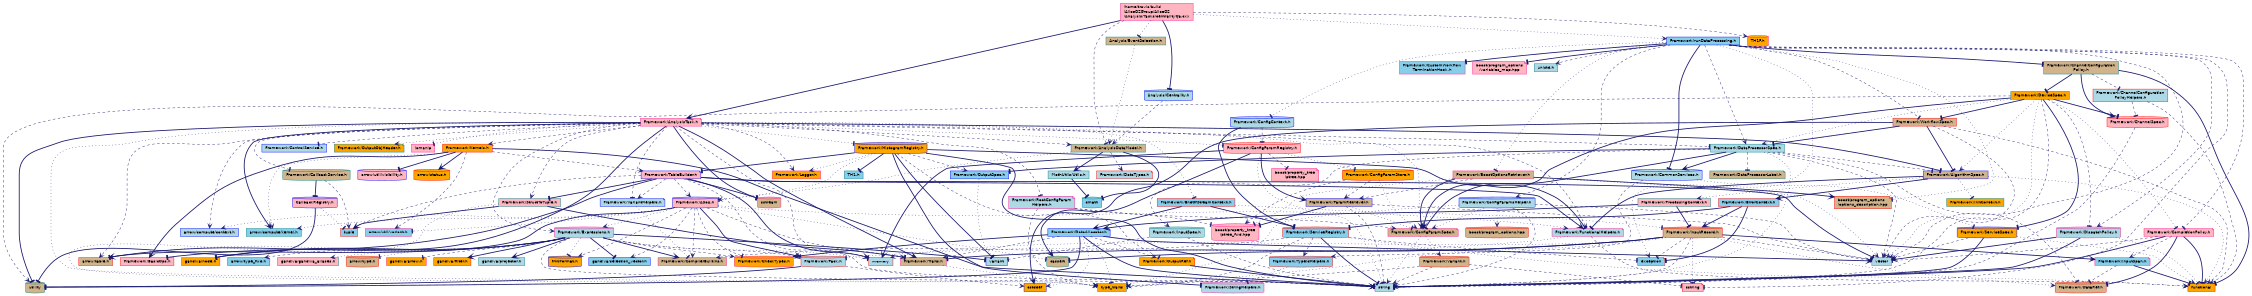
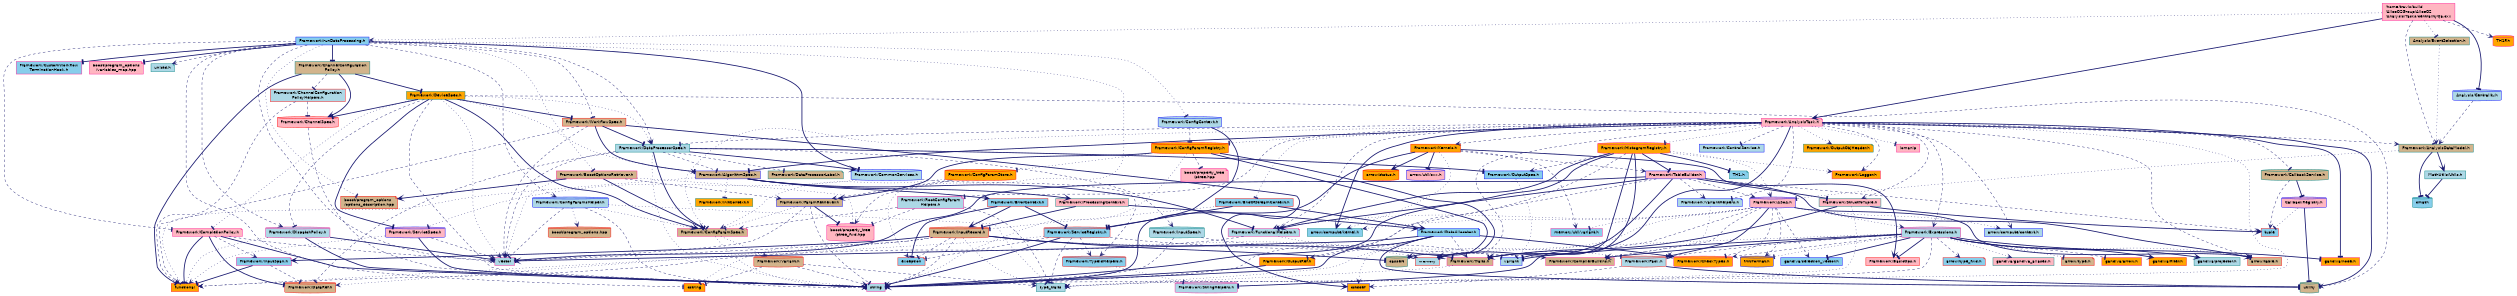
node "Framework/HistogramRegistry.h": color blue -> deeppink
node "Framework/ConfigParamRegistry.h": fillcolor lightpink -> orange
node "arrow/util/visibility.h": label "arrow/util/visibility.h" -> "arrow/util/cxx.h"
node "Framework/DataTypes.h": removed
edge "Framework/AlgorithmSpec.h" -> "Framework/ProcessingContext.h": style dotted -> bold
edge "Framework/AlgorithmSpec.h" -> "functional": arrowhead vee -> tee
node "sstream": removed
node "arrow/util/variant.h": label "arrow/util/variant.h" -> "memory/util/variant.h"
node "Framework/ServiceSpec.h": fillcolor orange -> lightpink
node "arrow/type.h": shape cylinder -> note
node "type_traits": fillcolor orange -> lightblue
node "cstring": fillcolor lightpink -> orange
